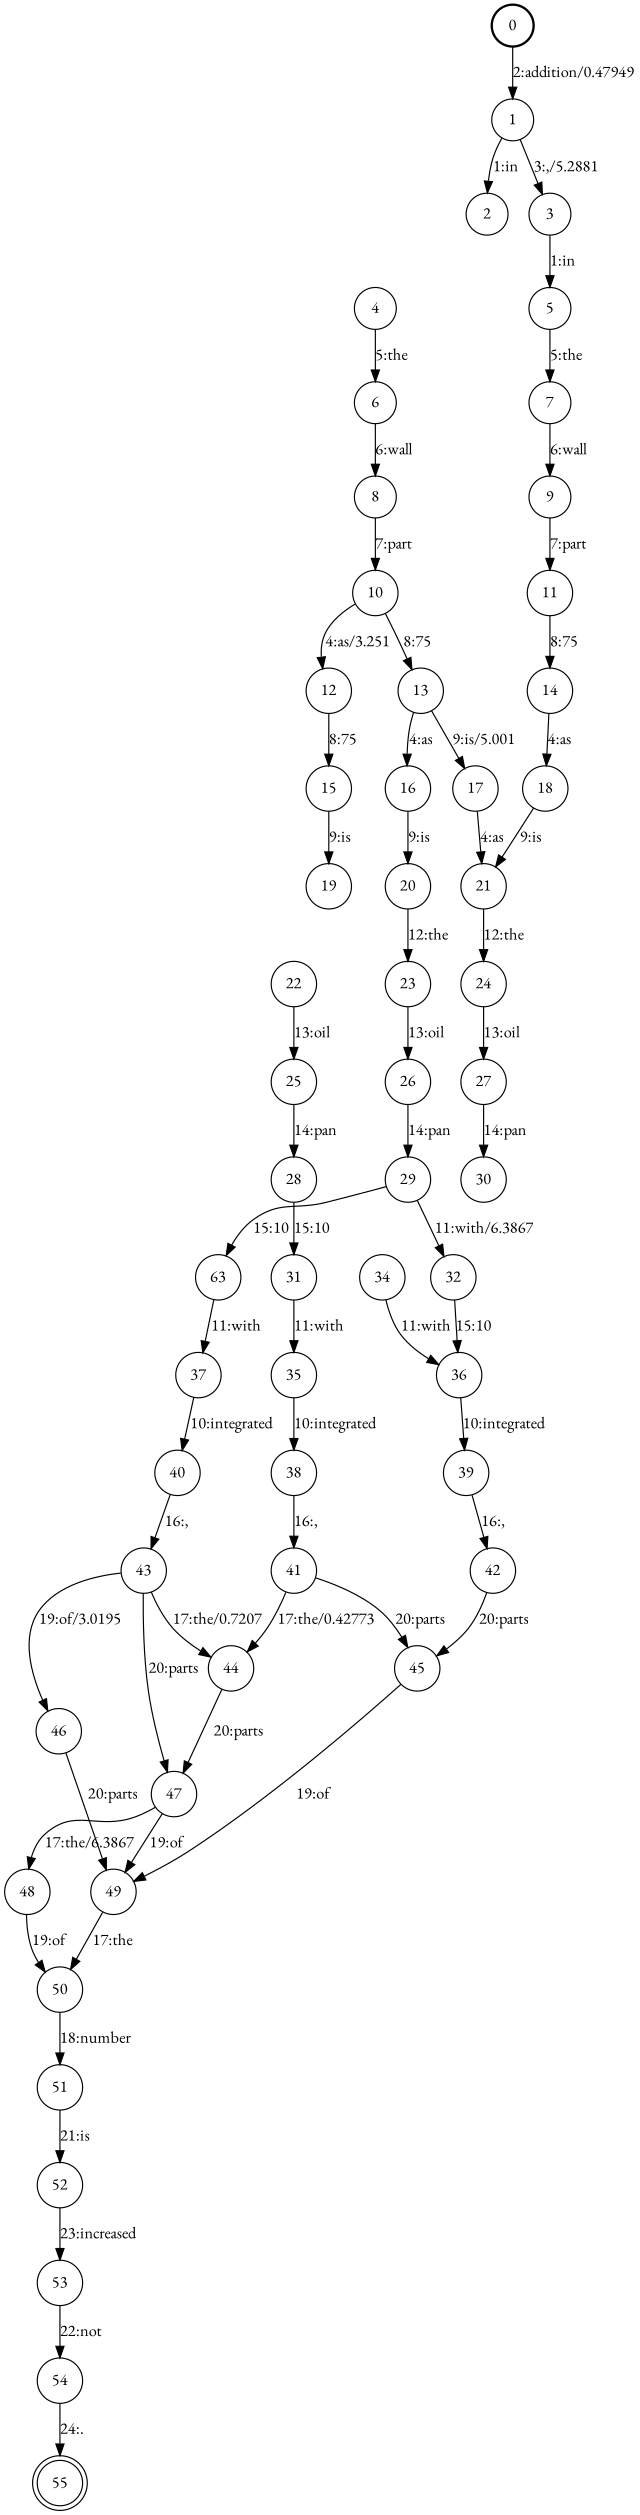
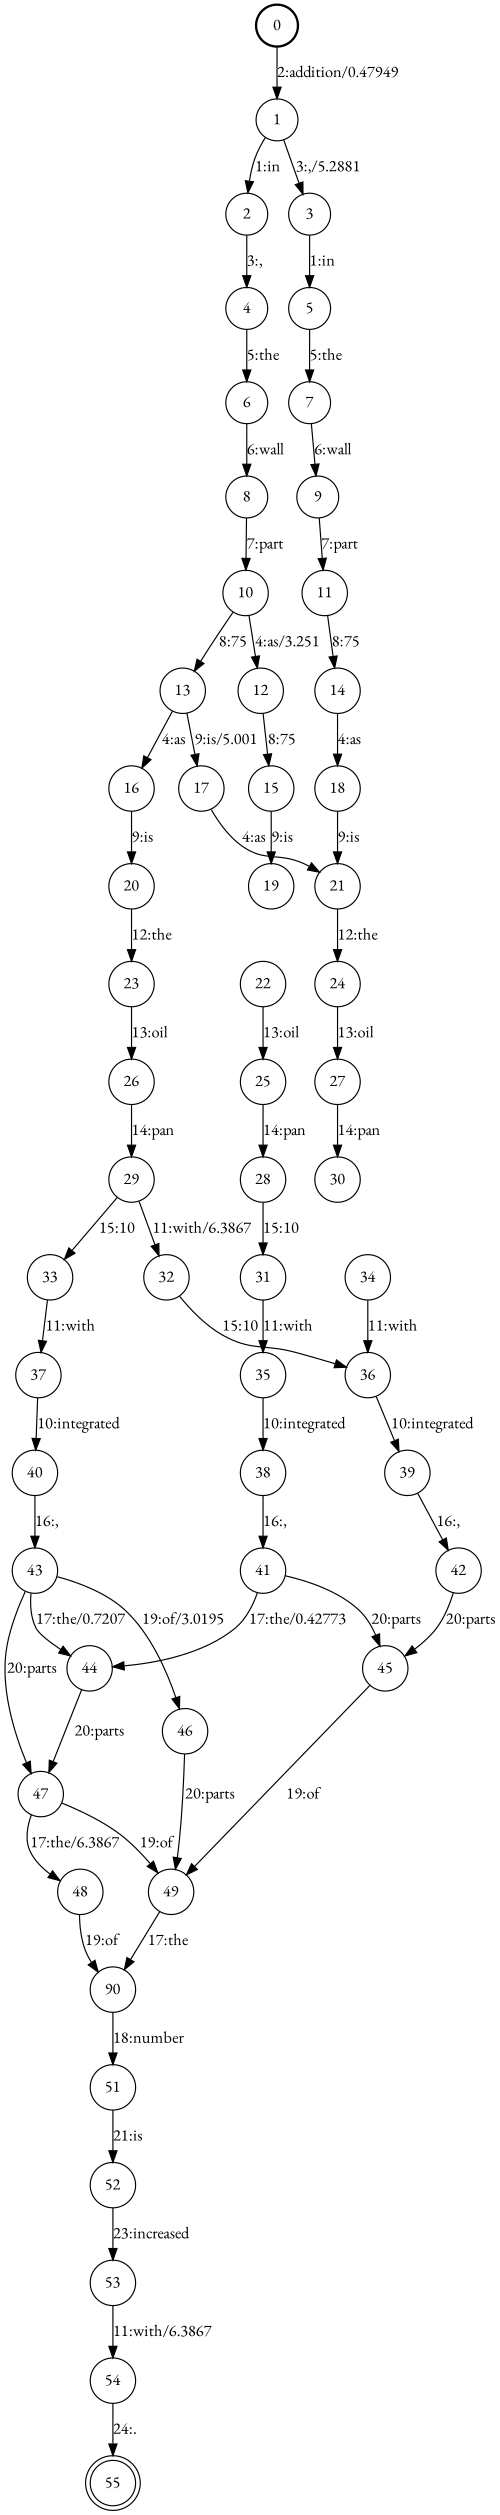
edge "2" -> "4": added, label "3:,"
node "63": label "63" -> "33"
node "50": label "50" -> "90"
edge "53" -> "54": label "22:not" -> "11:with/6.3867"
